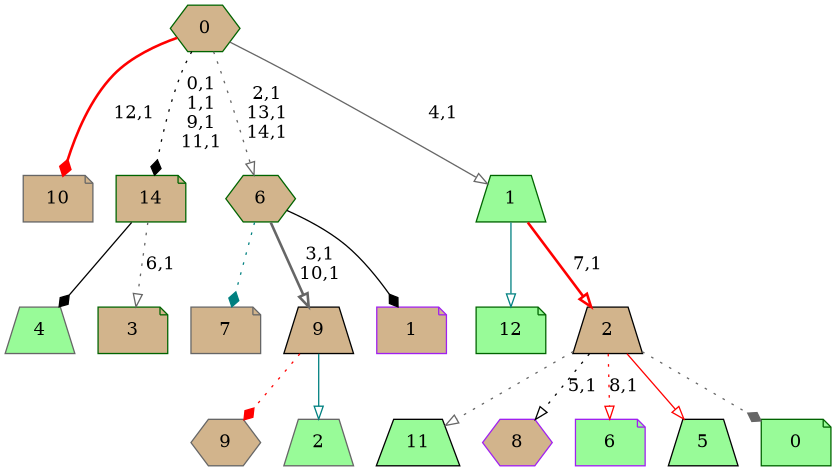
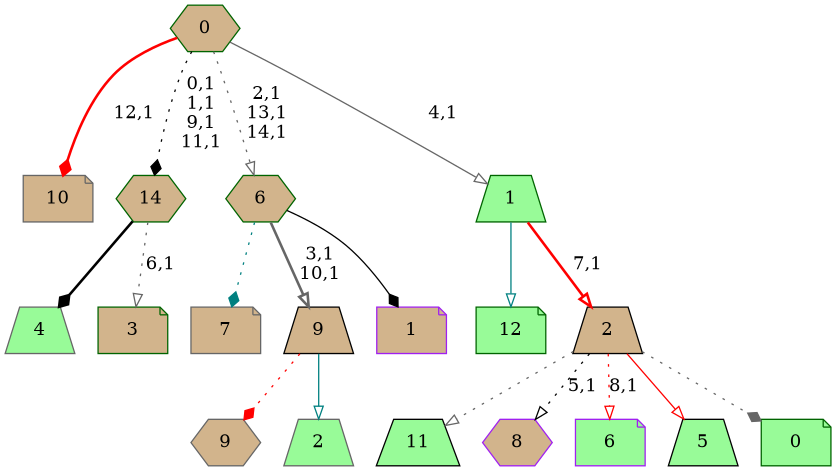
node "14": shape note -> hexagon
edge "14" -> "4": style solid -> bold
